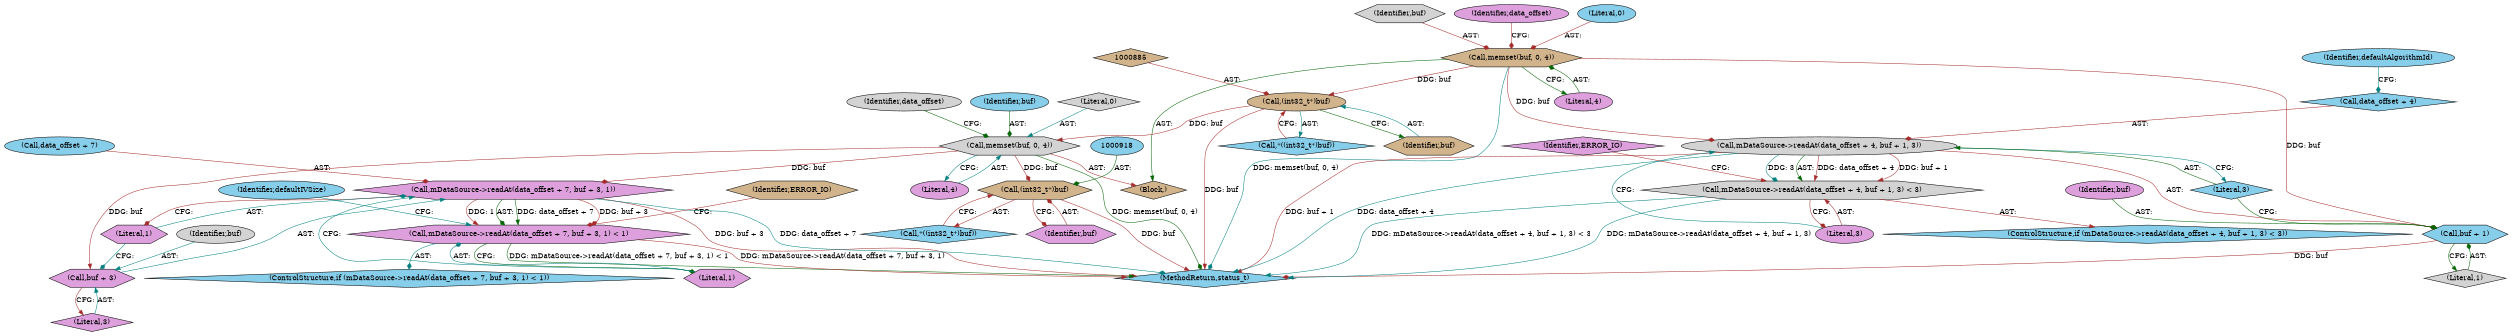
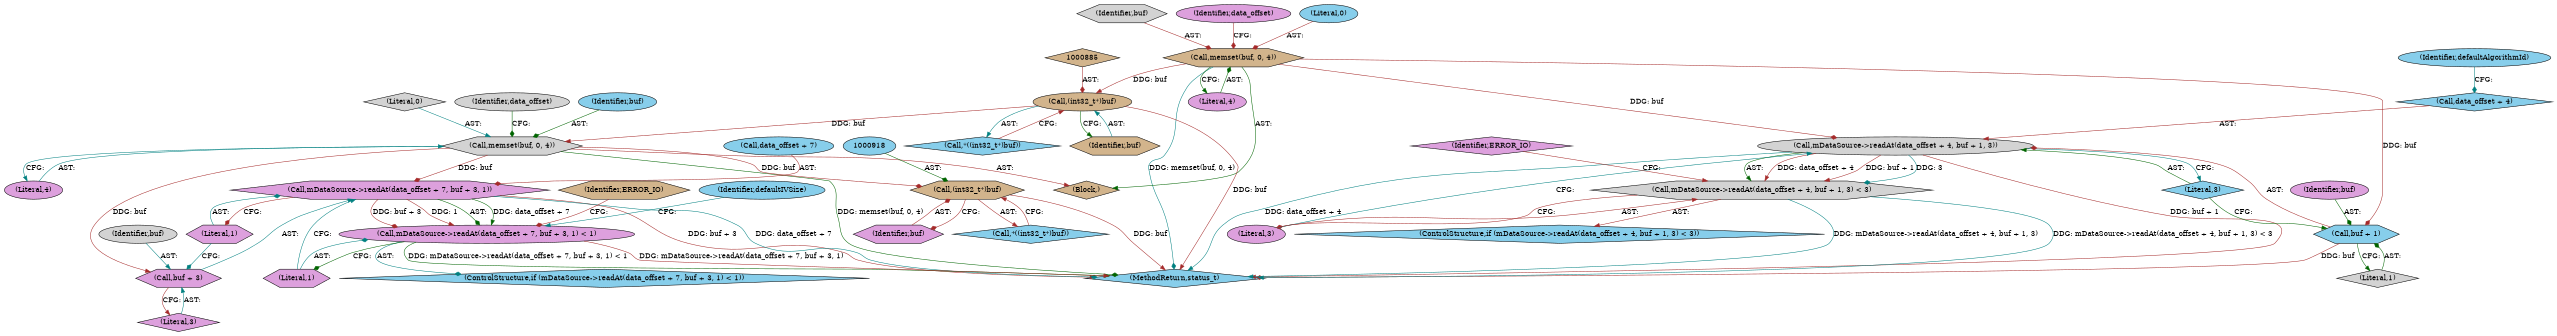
edge "(Call,data_offset + 4)" -> "(Call,mDataSource->readAt(data_offset + 4, buf + 1, 3))": arrowhead diamond -> normal
edge "(Call,mDataSource->readAt(data_offset + 4, buf + 1, 3))" -> "(Call,buf + 1)": reversed
node "(Call,mDataSource->readAt(data_offset + 7, buf + 3, 1) < 1)": shape hexagon -> ellipse
